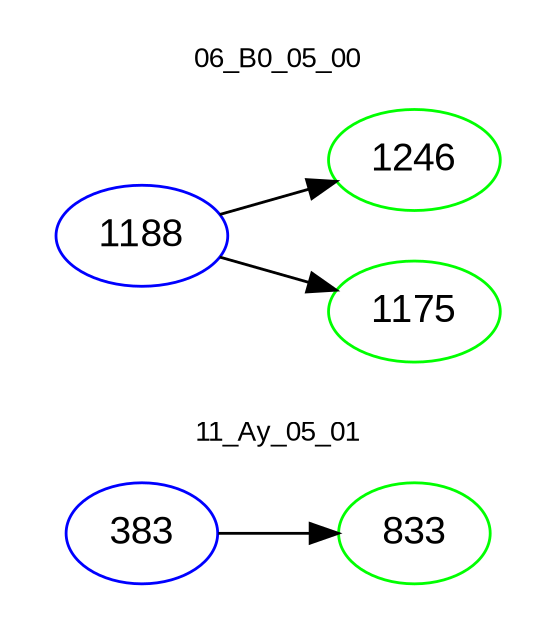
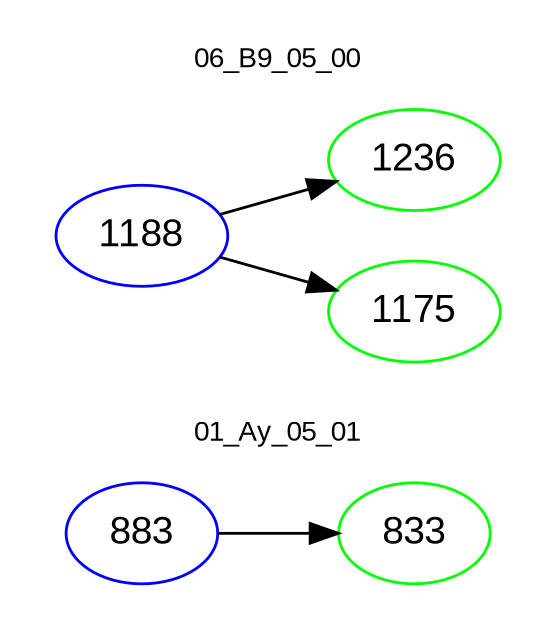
cluster "06_B0_05_00": label "06_B0_05_00" -> "06_B9_05_00"
node "1246": label "1246" -> "1236"
cluster "11_Ay_05_01": label "11_Ay_05_01" -> "01_Ay_05_01"
node "383": label "383" -> "883"
